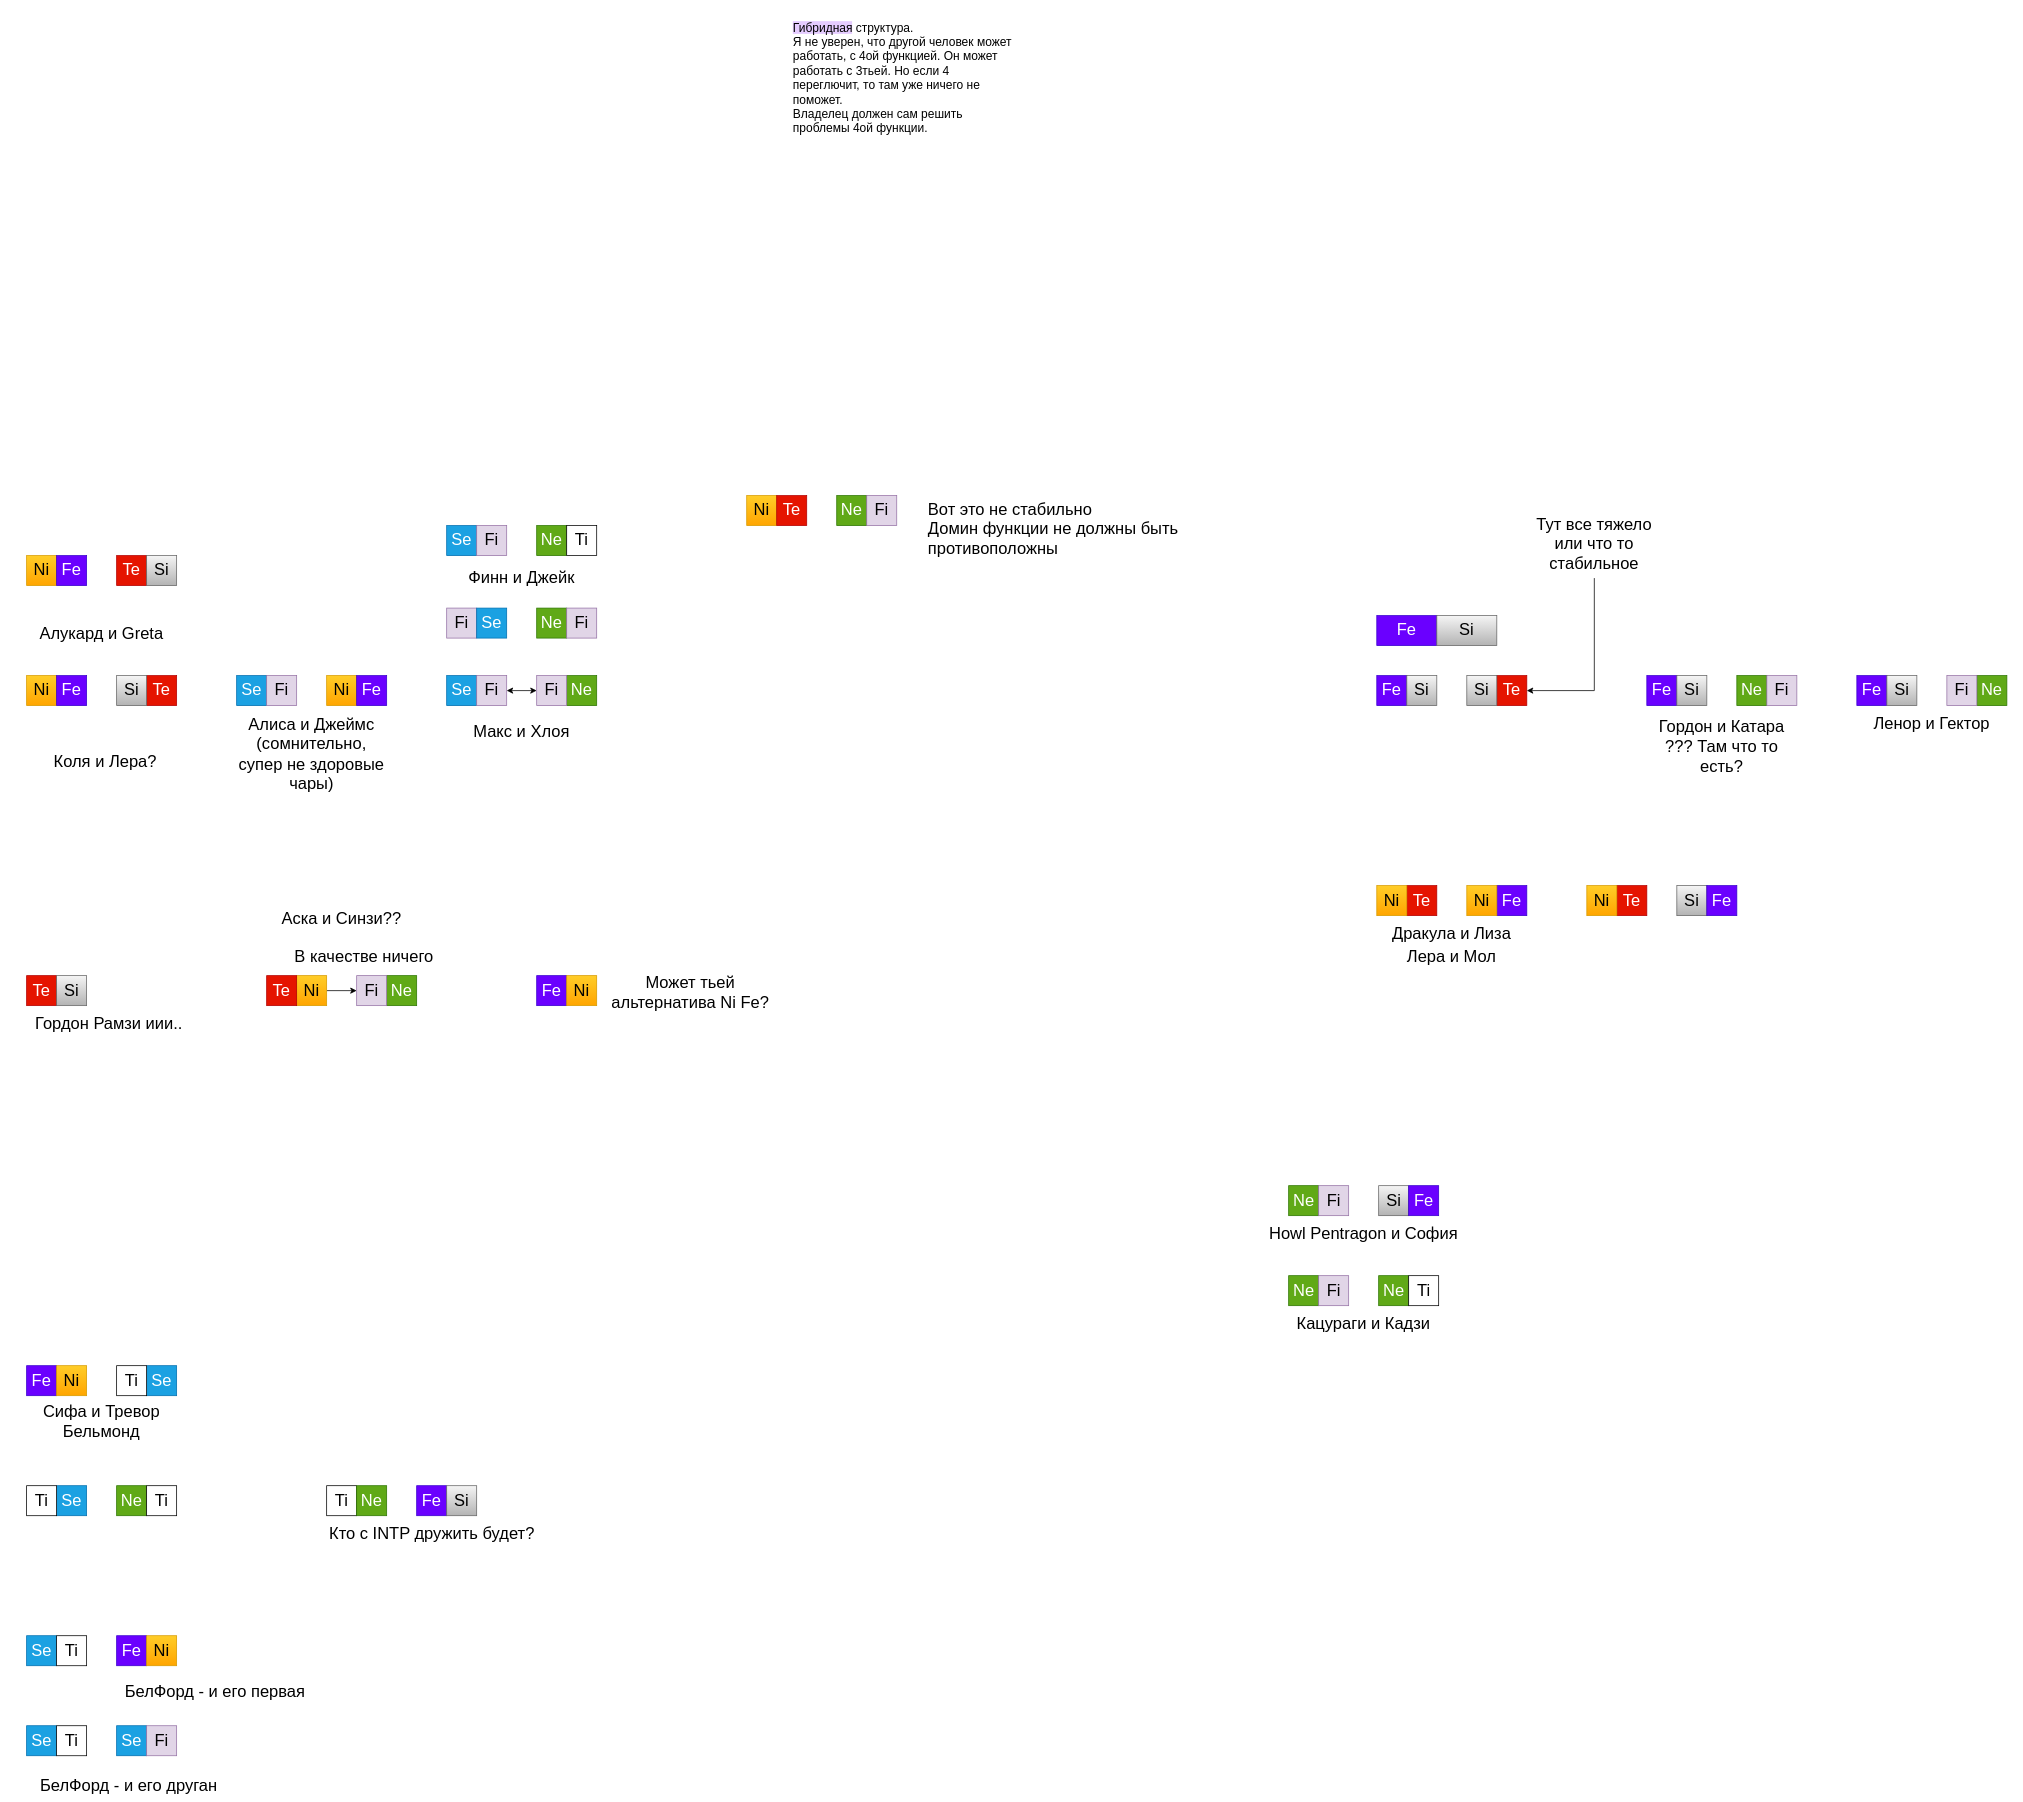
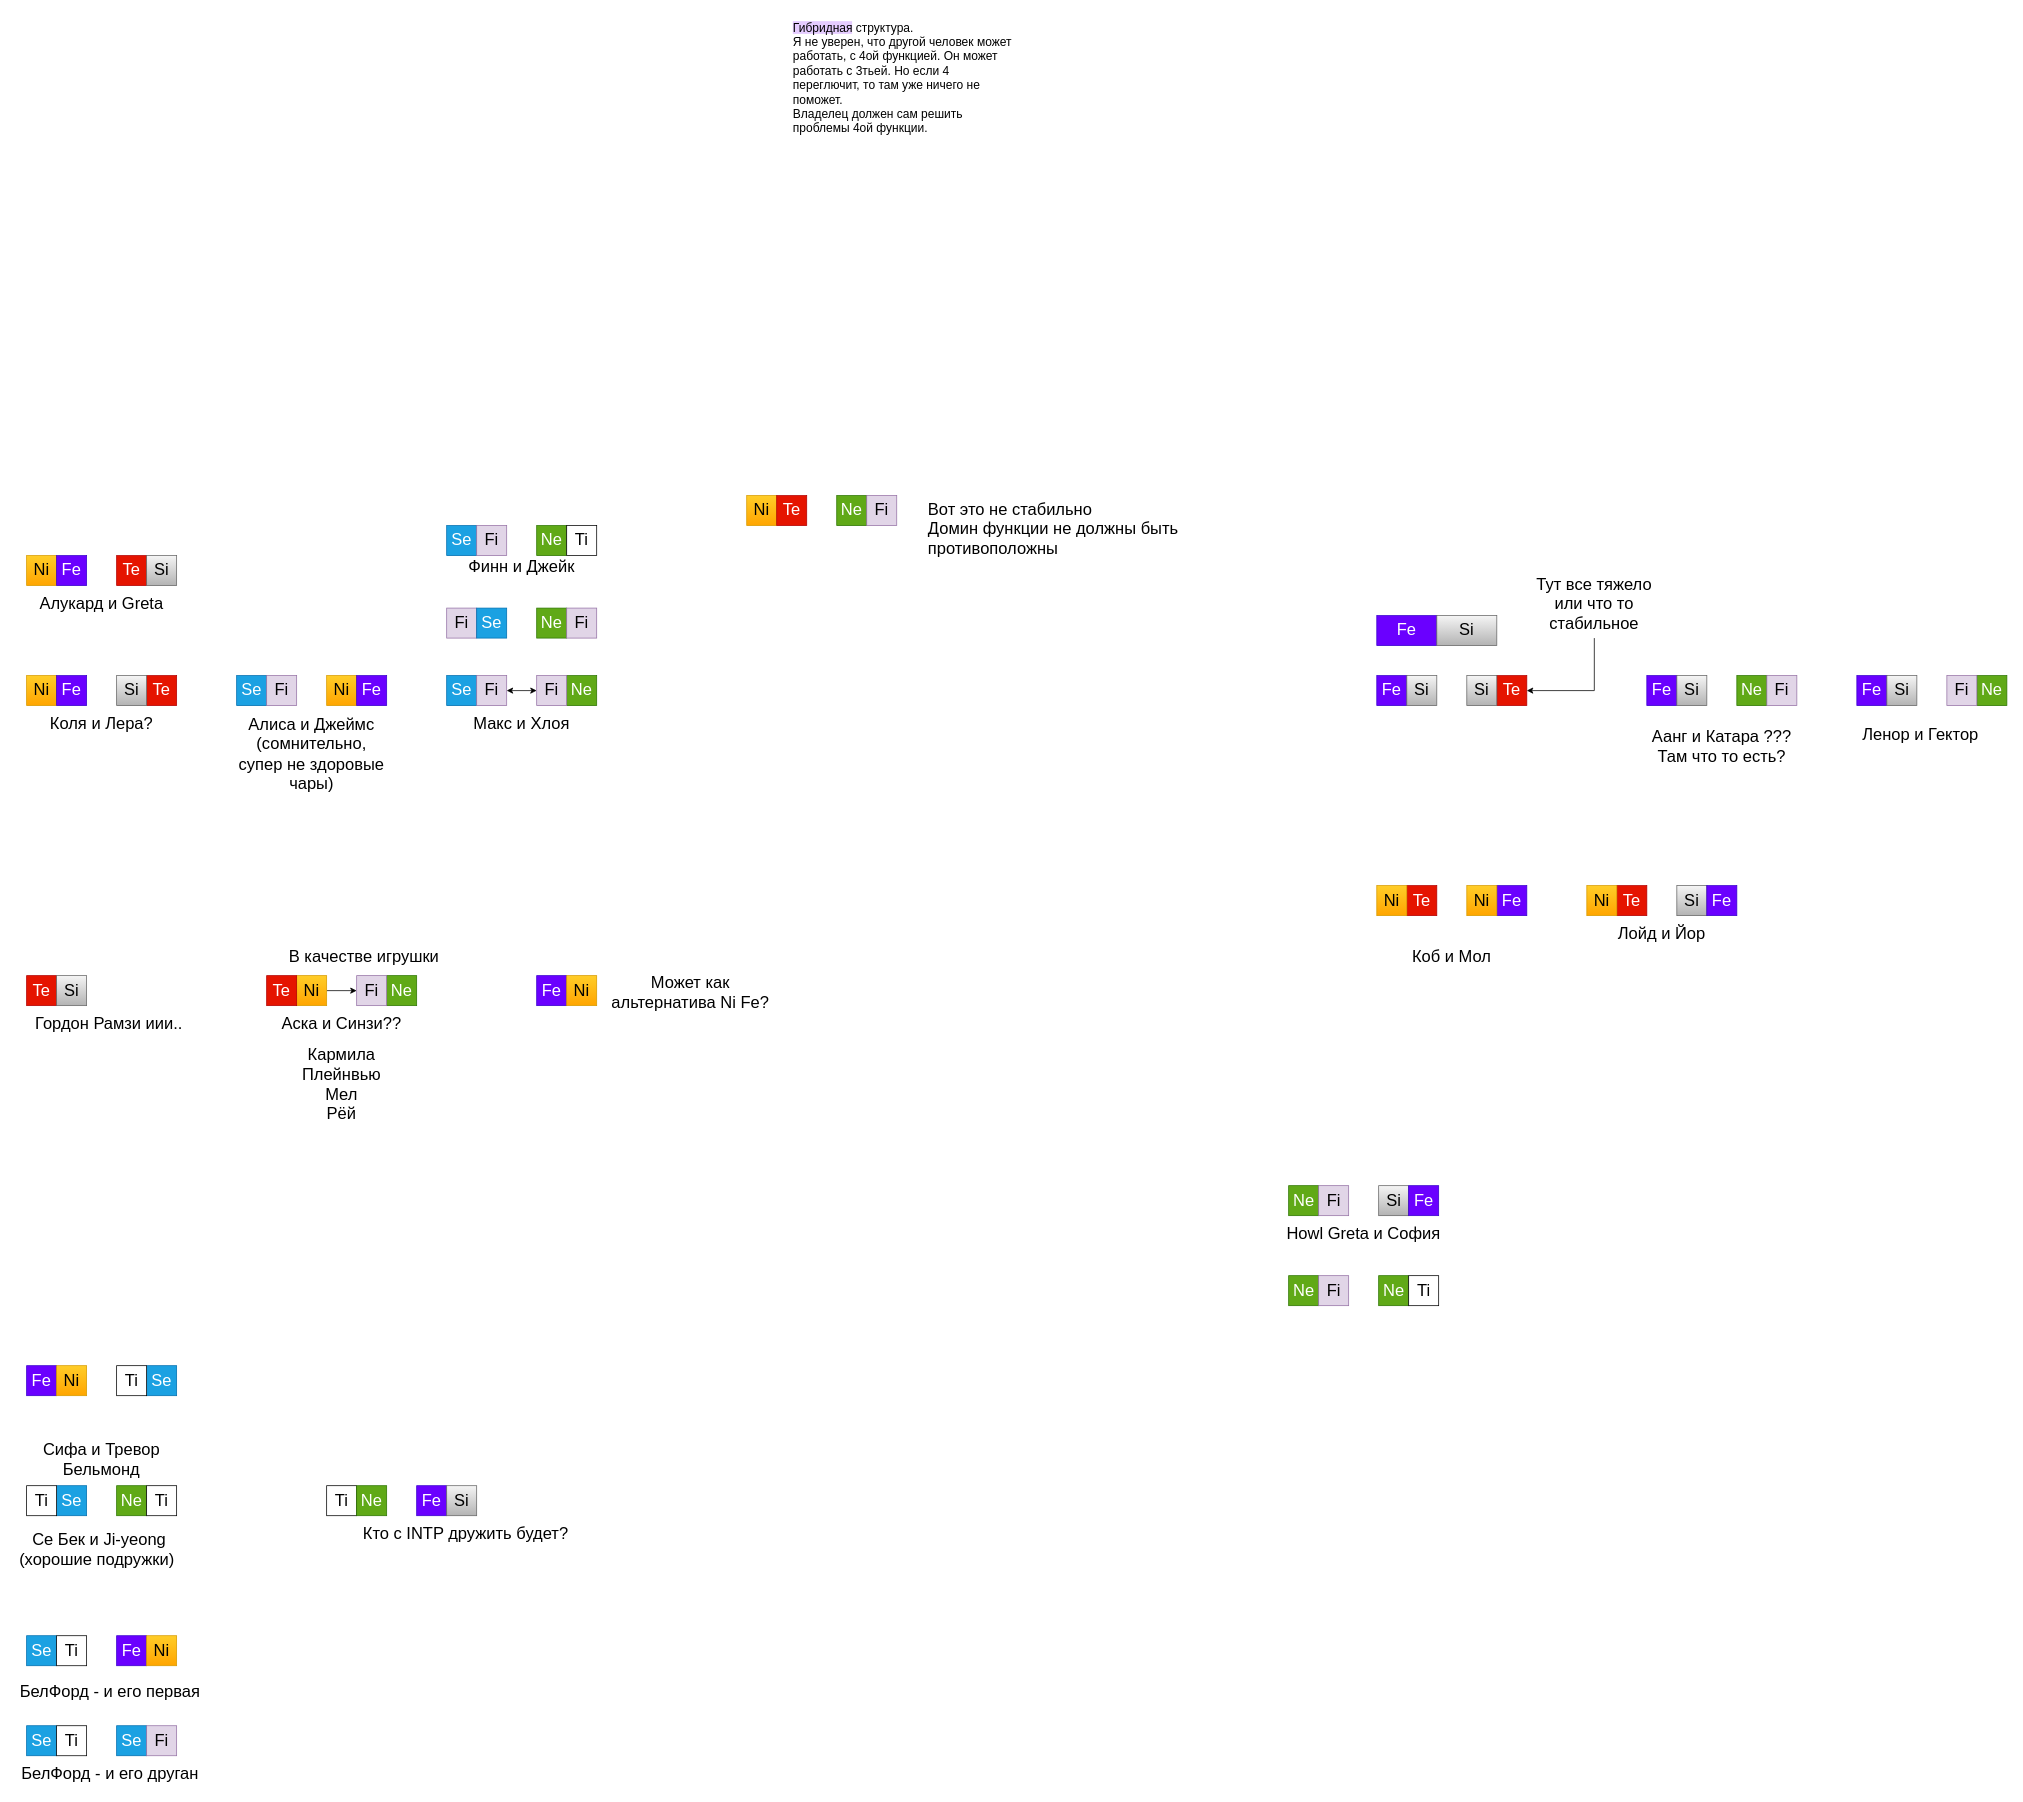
node "Тут все тяжело или что то стабильное": moved (1594, 544) -> (1594, 604)
node "Финн и Джейк": moved (522, 578) -> (522, 567)
node "Алукард и Greta": moved (102, 634) -> (102, 604)
node "Ленор и Гектор": moved (1932, 724) -> (1920, 735)
node "Макс и Хлоя": moved (522, 732) -> (522, 724)
node "Гордон и Катара ??? Там что то есть?": label "Гордон и Катара ??? Там что то есть?" -> "Аанг и Катара ??? Там что то есть?"
node "Коля и Лера?": moved (105, 762) -> (102, 724)
node "Аска и Синзи??": moved (342, 919) -> (342, 1024)
node "Дракула и Лиза": removed
node "Лойд и Йор": added
node "В качестве ничего": label "В качестве ничего" -> "В качестве игрушки"
node "Лера и Мол": label "Лера и Мол" -> "Коб и Мол"
node "Может тьей альтернатива Ni Fe?": label "Может тьей альтернатива Ni Fe?" -> "Может как альтернатива Ni Fe?"
node "Кармила Плейнвью Мел Рёй": added
node "Howl Pentragon и София": label "Howl Pentragon и София" -> "Howl Greta и София"
node "Кацураги и Кадзи": removed
node "Сифа и Тревор Бельмонд": moved (102, 1422) -> (102, 1459)
node "Кто с INTP дружить будет?": moved (432, 1534) -> (465, 1534)
node "Се Бек и Ji-yeong (хорошие подружки)": added
node "БелФорд - и его первая": moved (220, 1692) -> (115, 1692)
node "БелФорд - и его друган": moved (134, 1785) -> (115, 1774)
